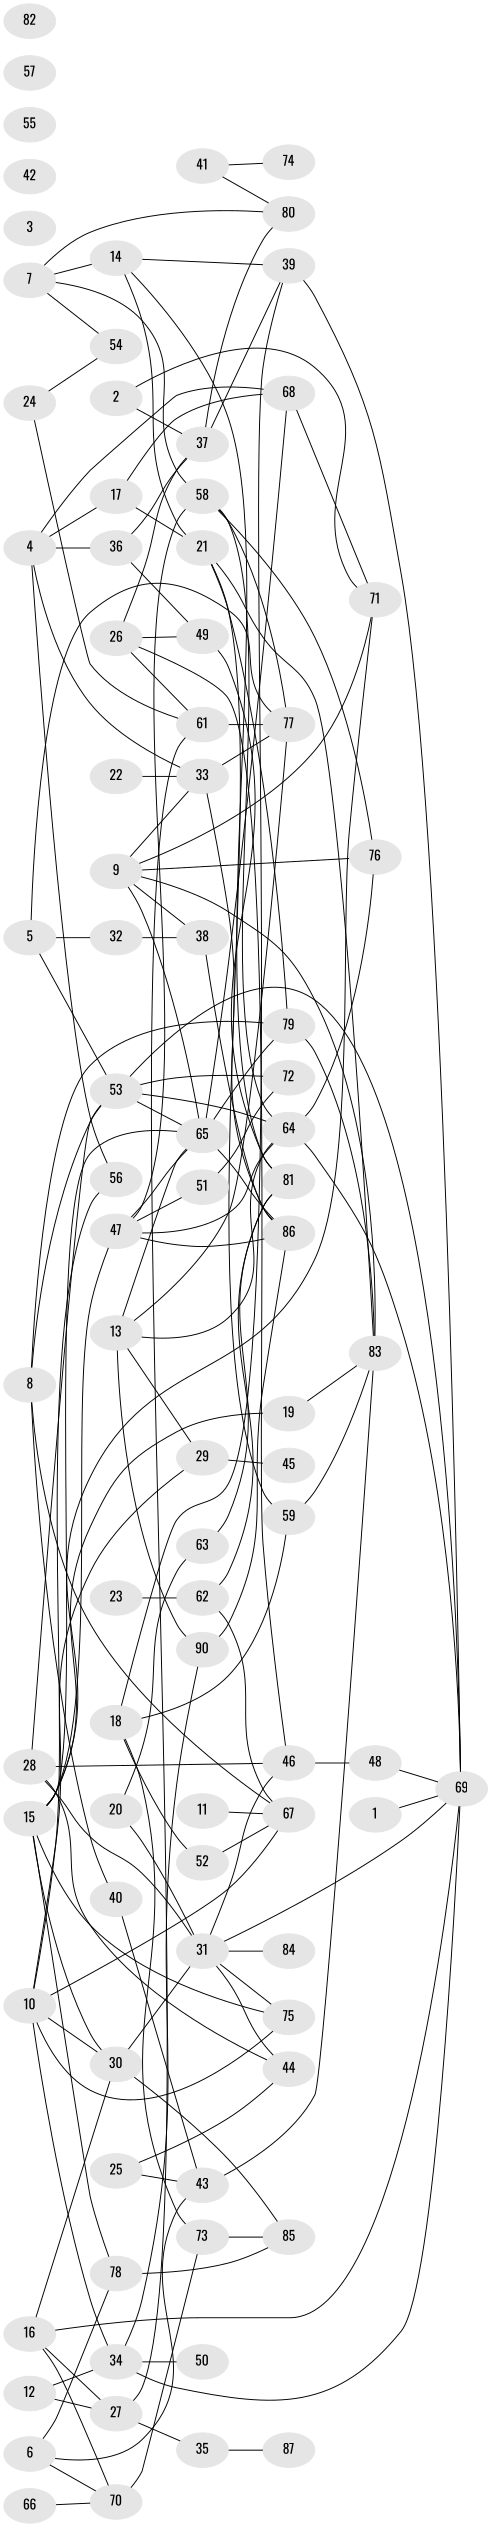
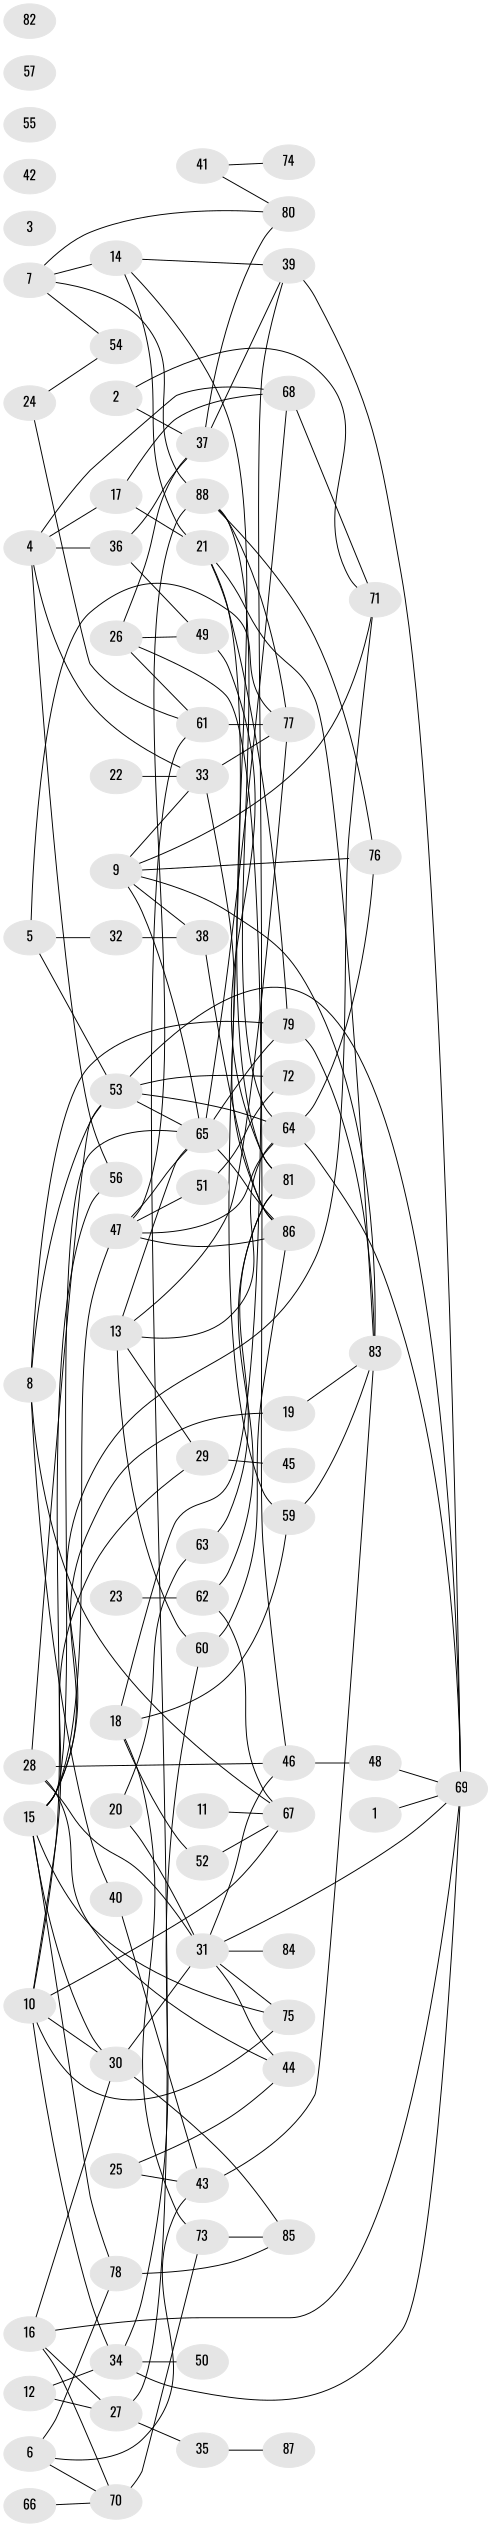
node "58": label "58" -> "88"
node "90": label "90" -> "60"
